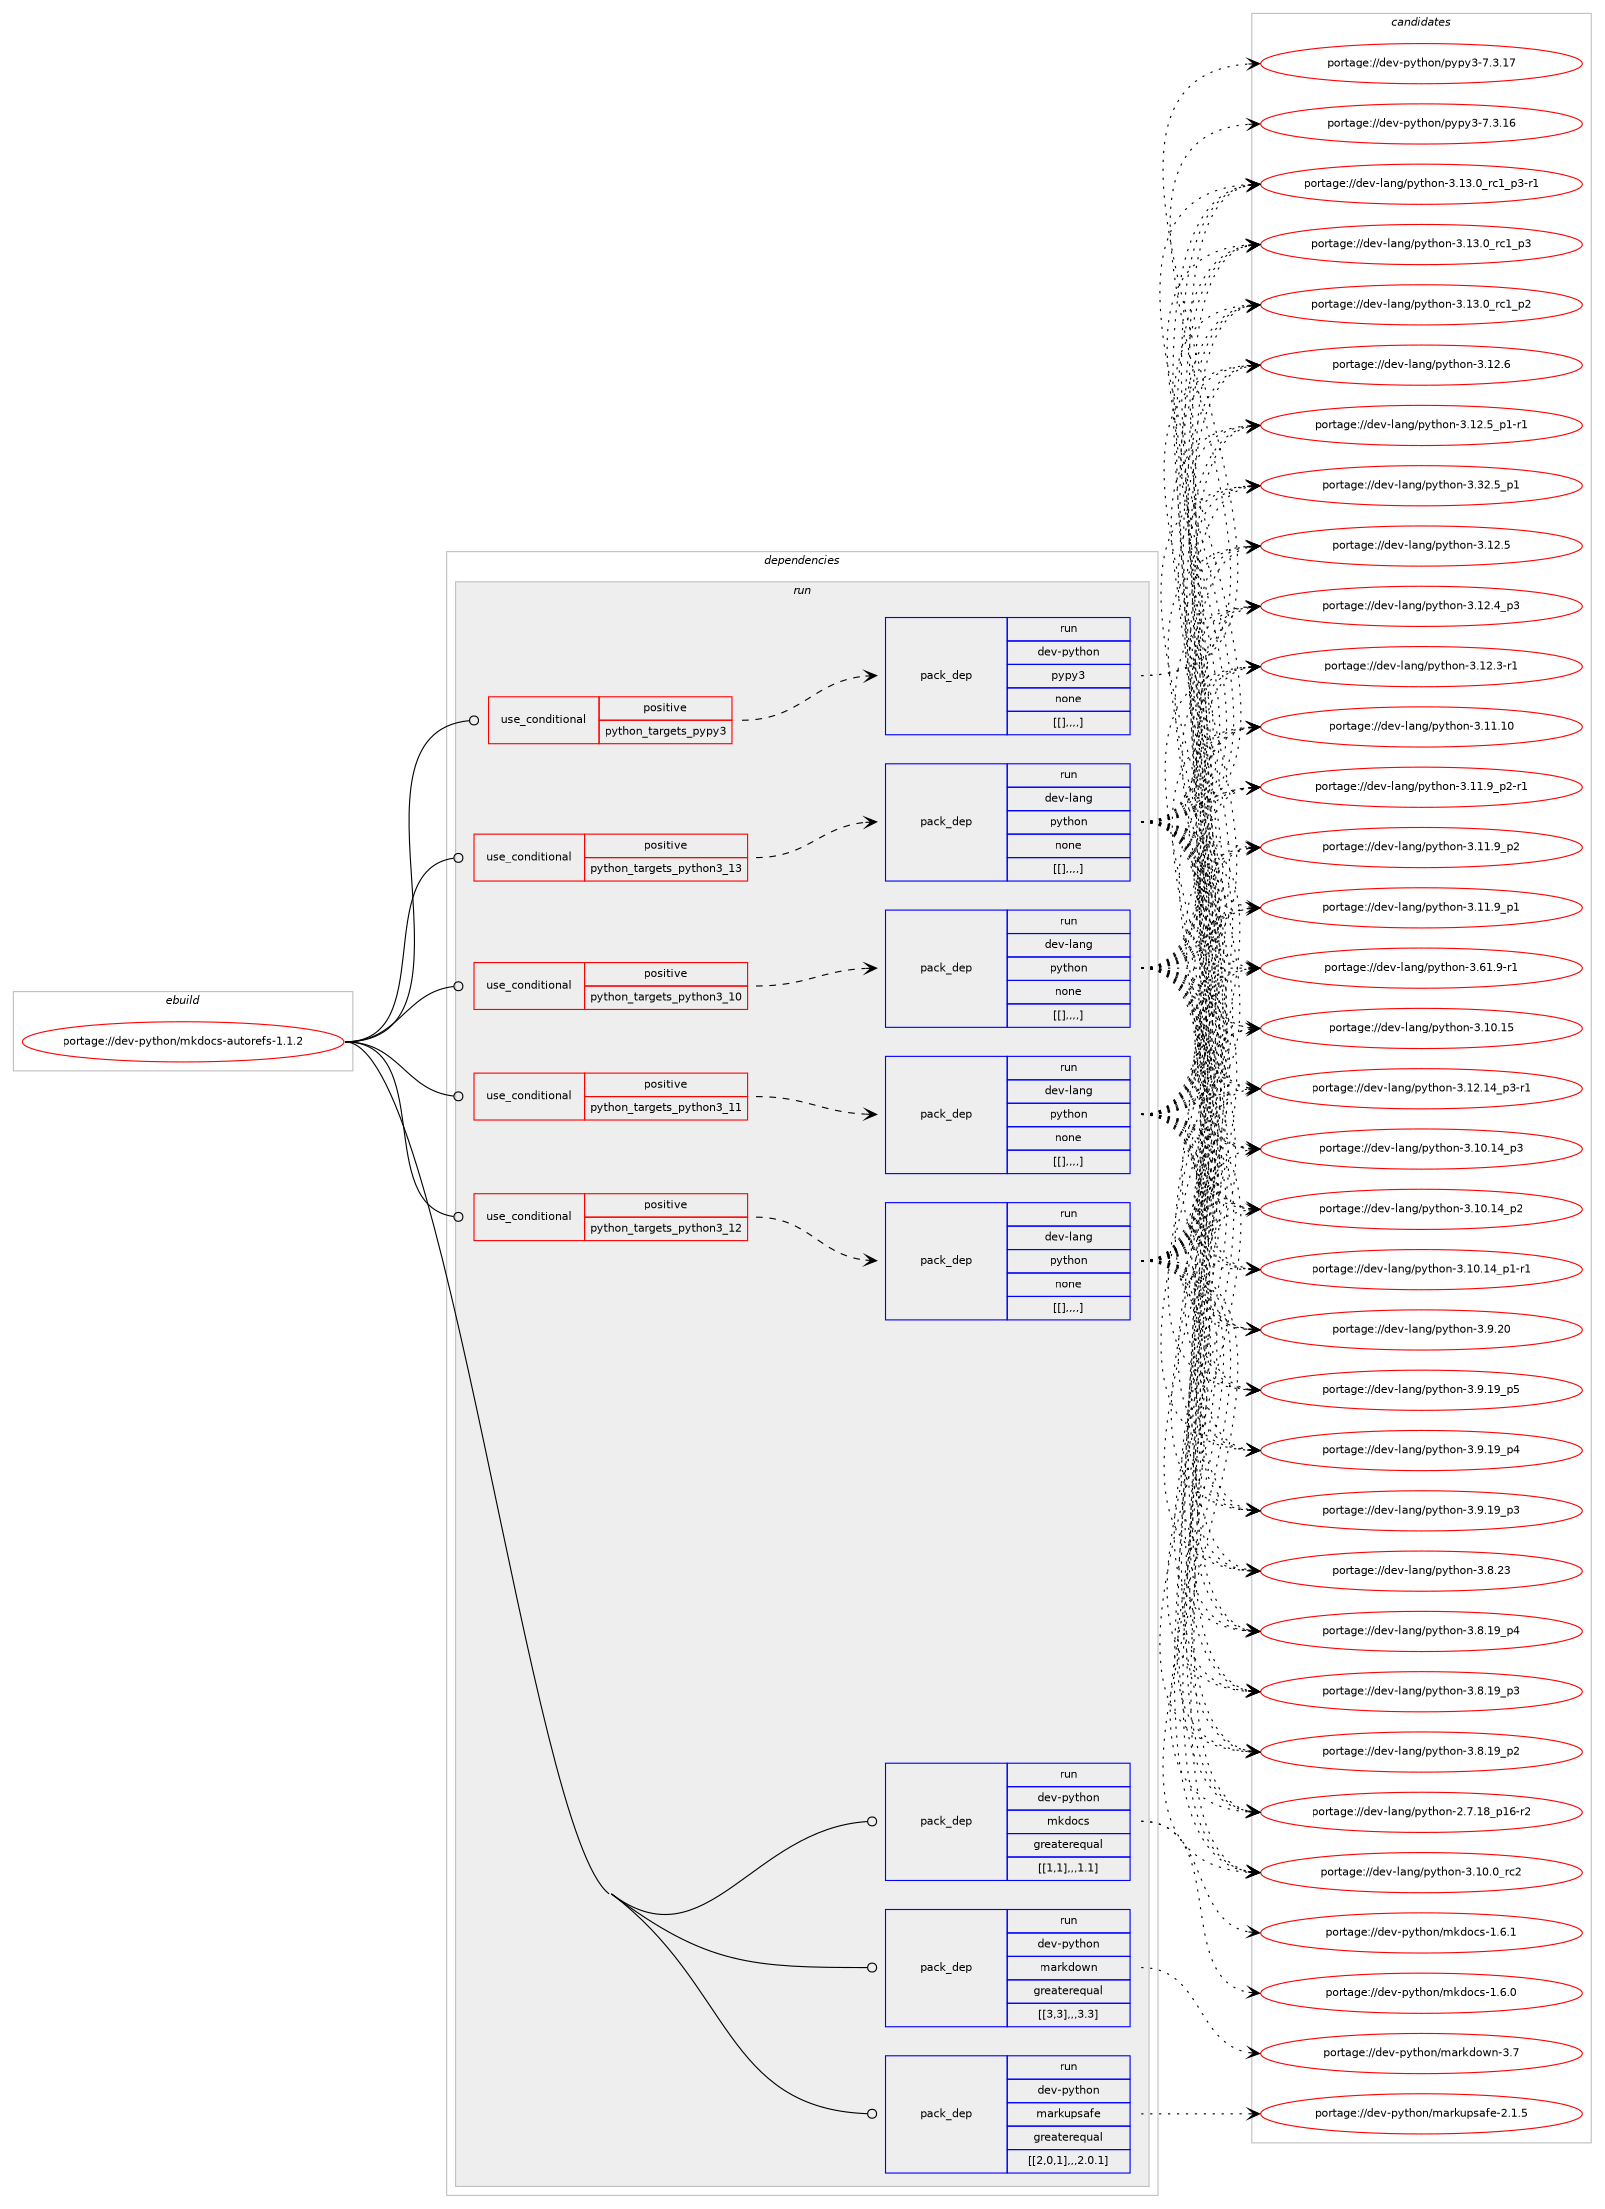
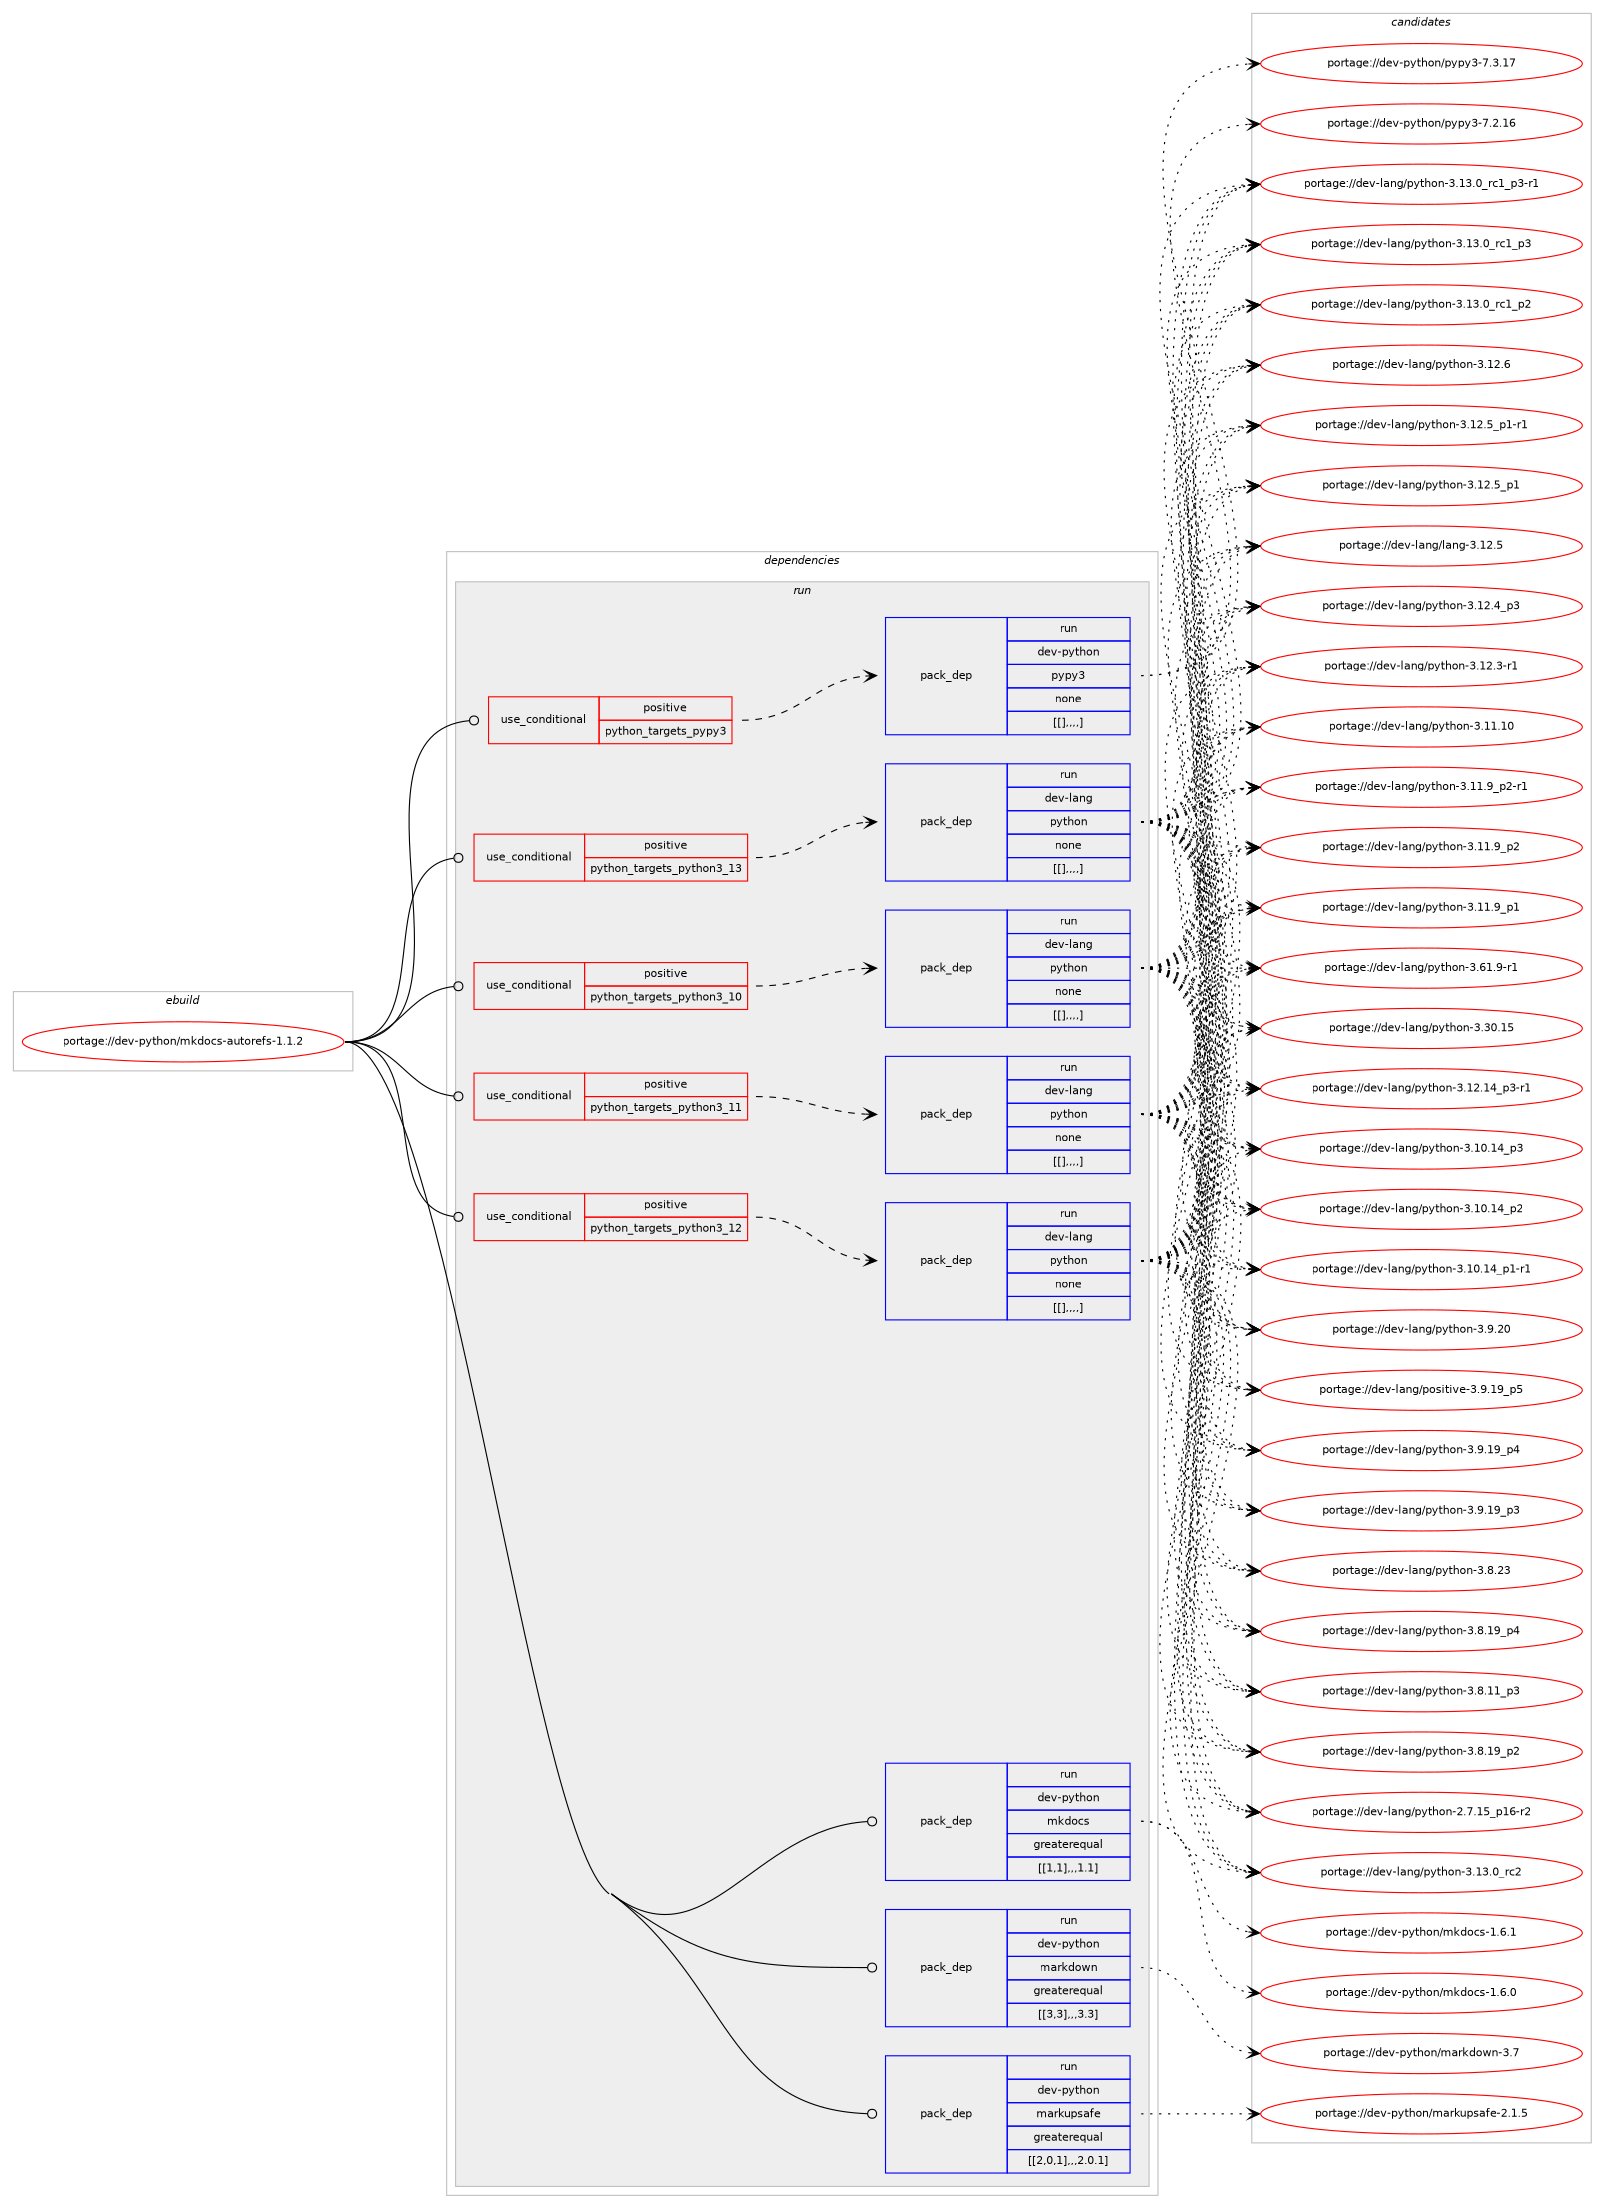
node "portage://dev-python/pypy3-7.3.16": label "portage://dev-python/pypy3-7.3.16" -> "portage://dev-python/pypy3-7.2.16"
node "portage://dev-lang/python-3.32.5_p1": label "portage://dev-lang/python-3.32.5_p1" -> "portage://dev-lang/python-3.12.5_p1"
node "portage://dev-lang/python-3.12.5": label "portage://dev-lang/python-3.12.5" -> "portage://dev-lang/lang-3.12.5"
node "portage://dev-lang/python-3.10.15": label "portage://dev-lang/python-3.10.15" -> "portage://dev-lang/python-3.30.15"
node "portage://dev-lang/python-3.9.19_p5": label "portage://dev-lang/python-3.9.19_p5" -> "portage://dev-lang/positive-3.9.19_p5"
node "portage://dev-lang/python-3.8.19_p3": label "portage://dev-lang/python-3.8.19_p3" -> "portage://dev-lang/python-3.8.11_p3"
node "portage://dev-lang/python-2.7.18_p16-r2": label "portage://dev-lang/python-2.7.18_p16-r2" -> "portage://dev-lang/python-2.7.15_p16-r2"
node "portage://dev-lang/python-3.10.0_rc2": label "portage://dev-lang/python-3.10.0_rc2" -> "portage://dev-lang/python-3.13.0_rc2"
